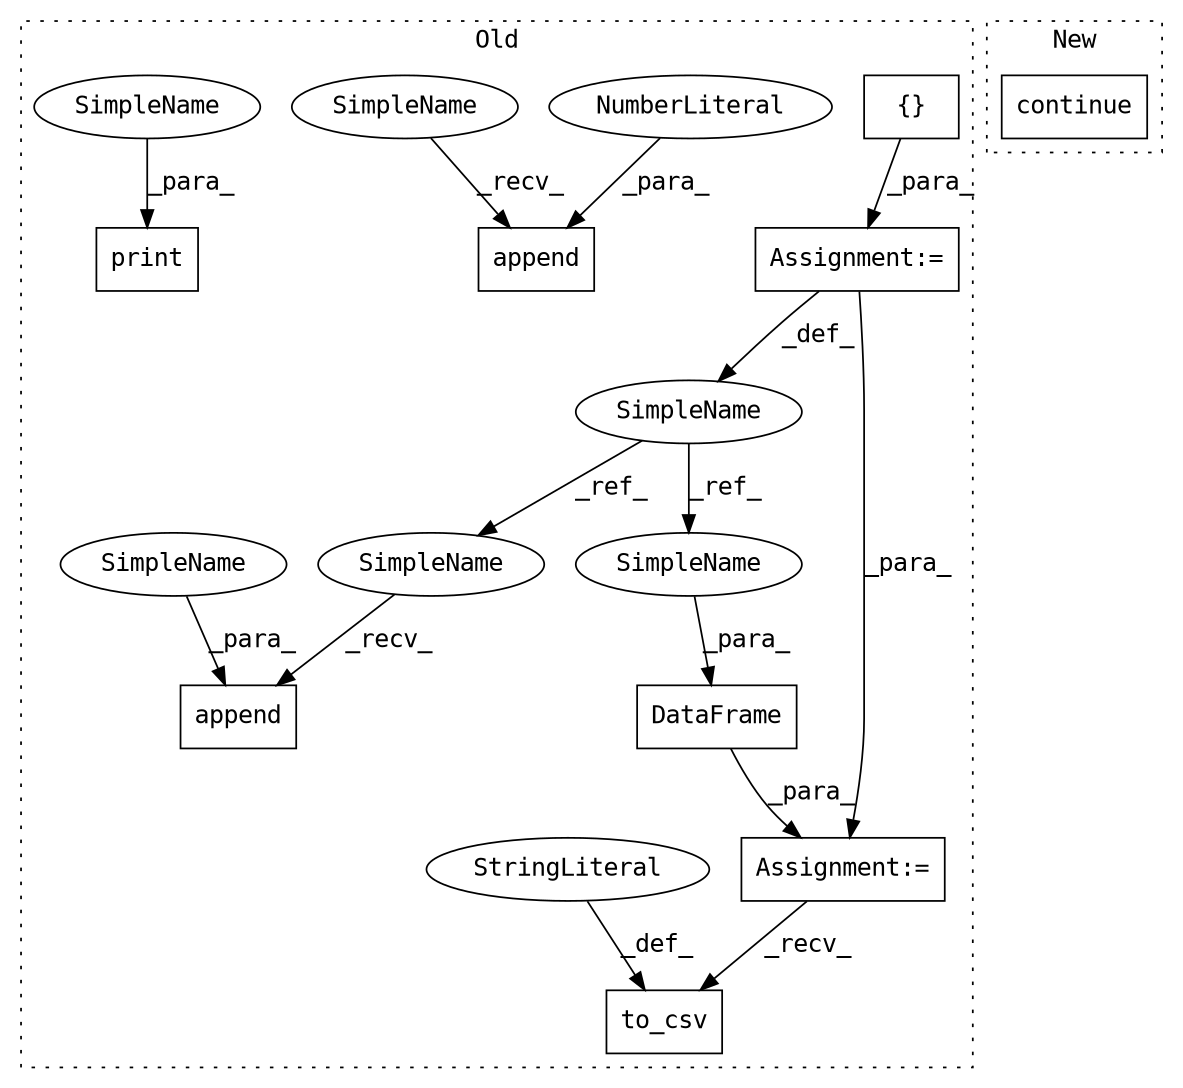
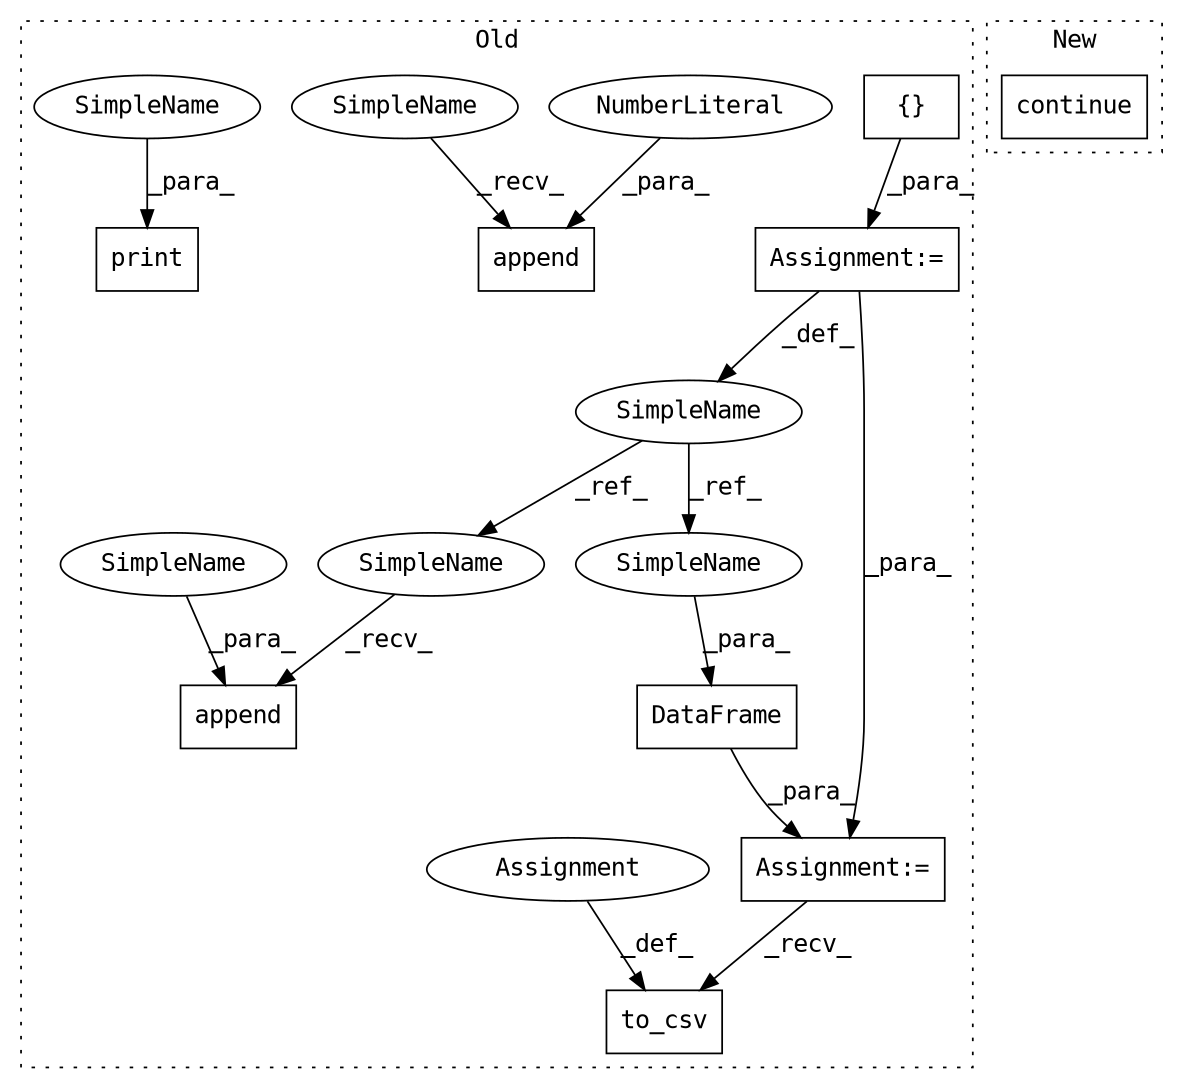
node "StringLiteral": label "StringLiteral" -> "Assignment"
